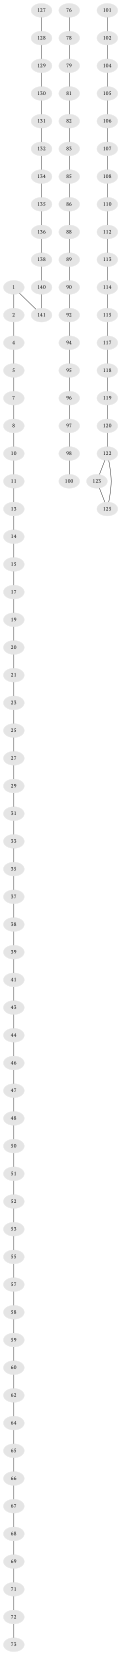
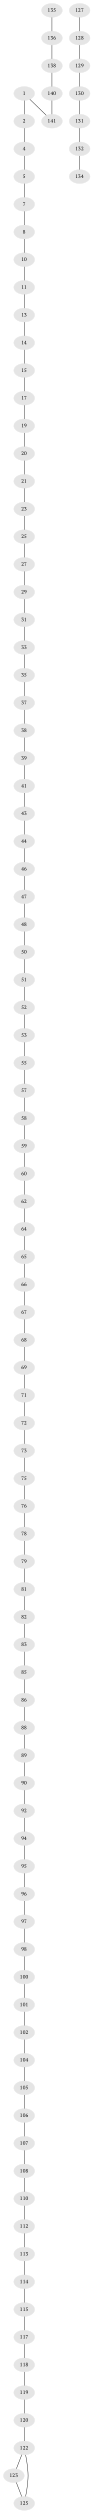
edge "134" -- "135": removed
node "75": added
edge "100" -- "101": added
